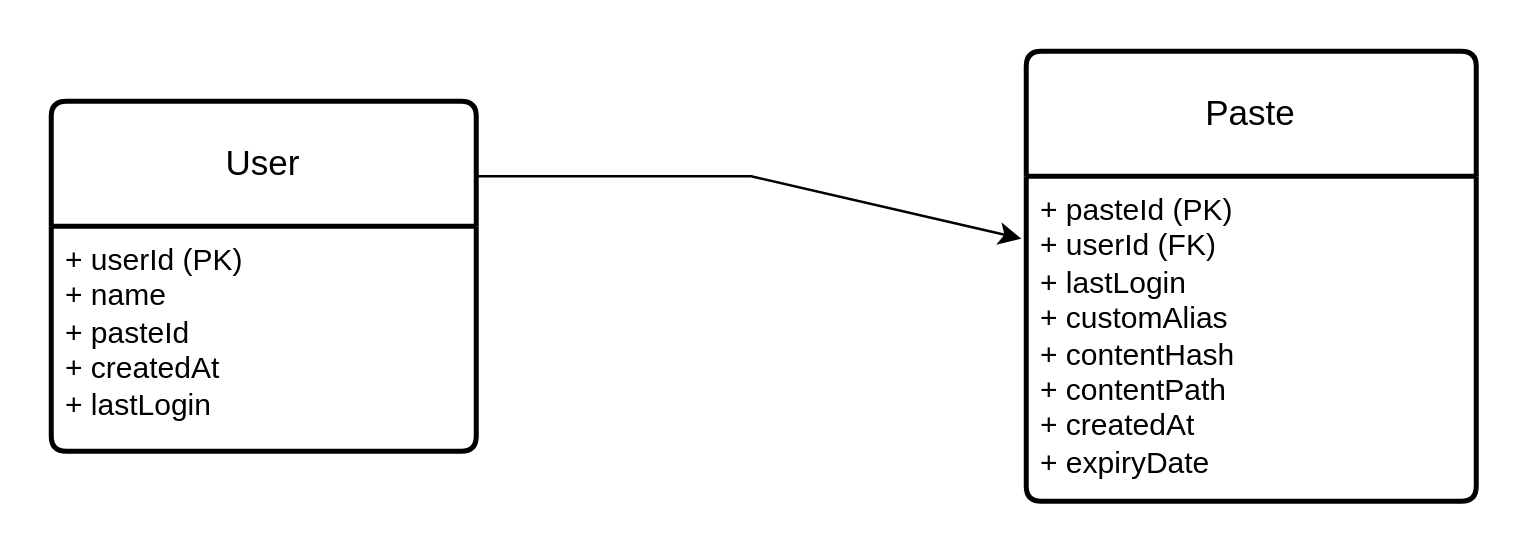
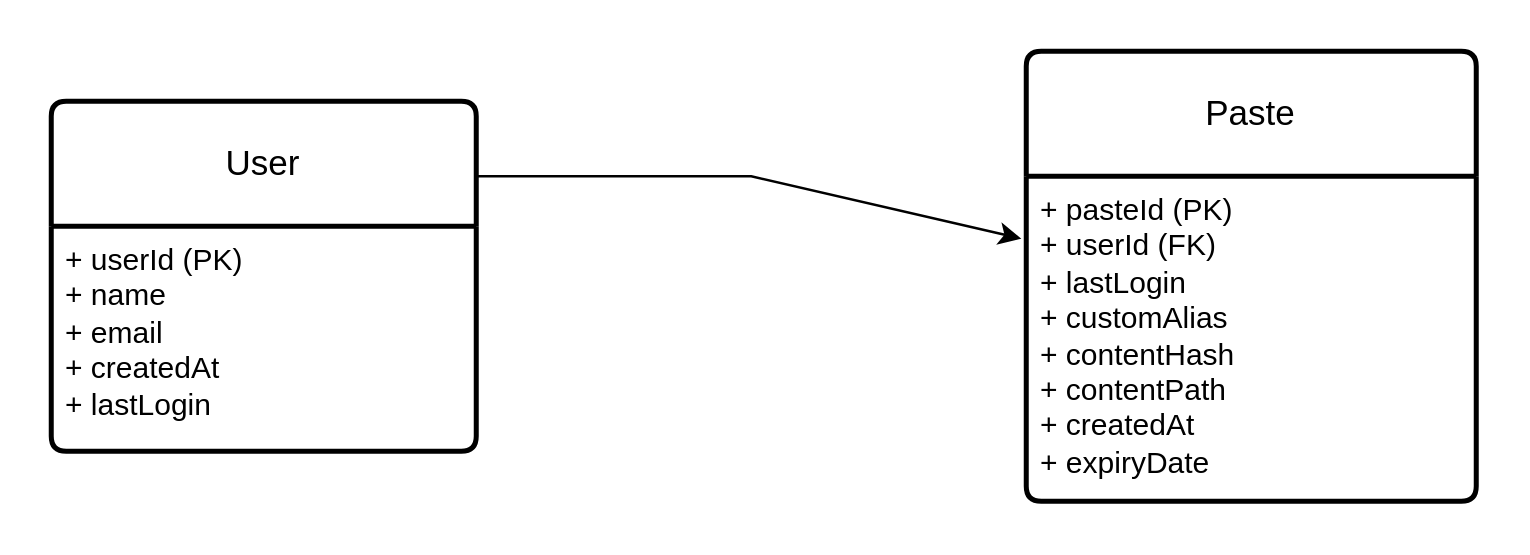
node "+ userId (PK) + name + pasteId + createdAt + lastLogin": label "+ userId (PK) + name + pasteId + createdAt + lastLogin" -> "+ userId (PK) + name + email + createdAt + lastLogin"
